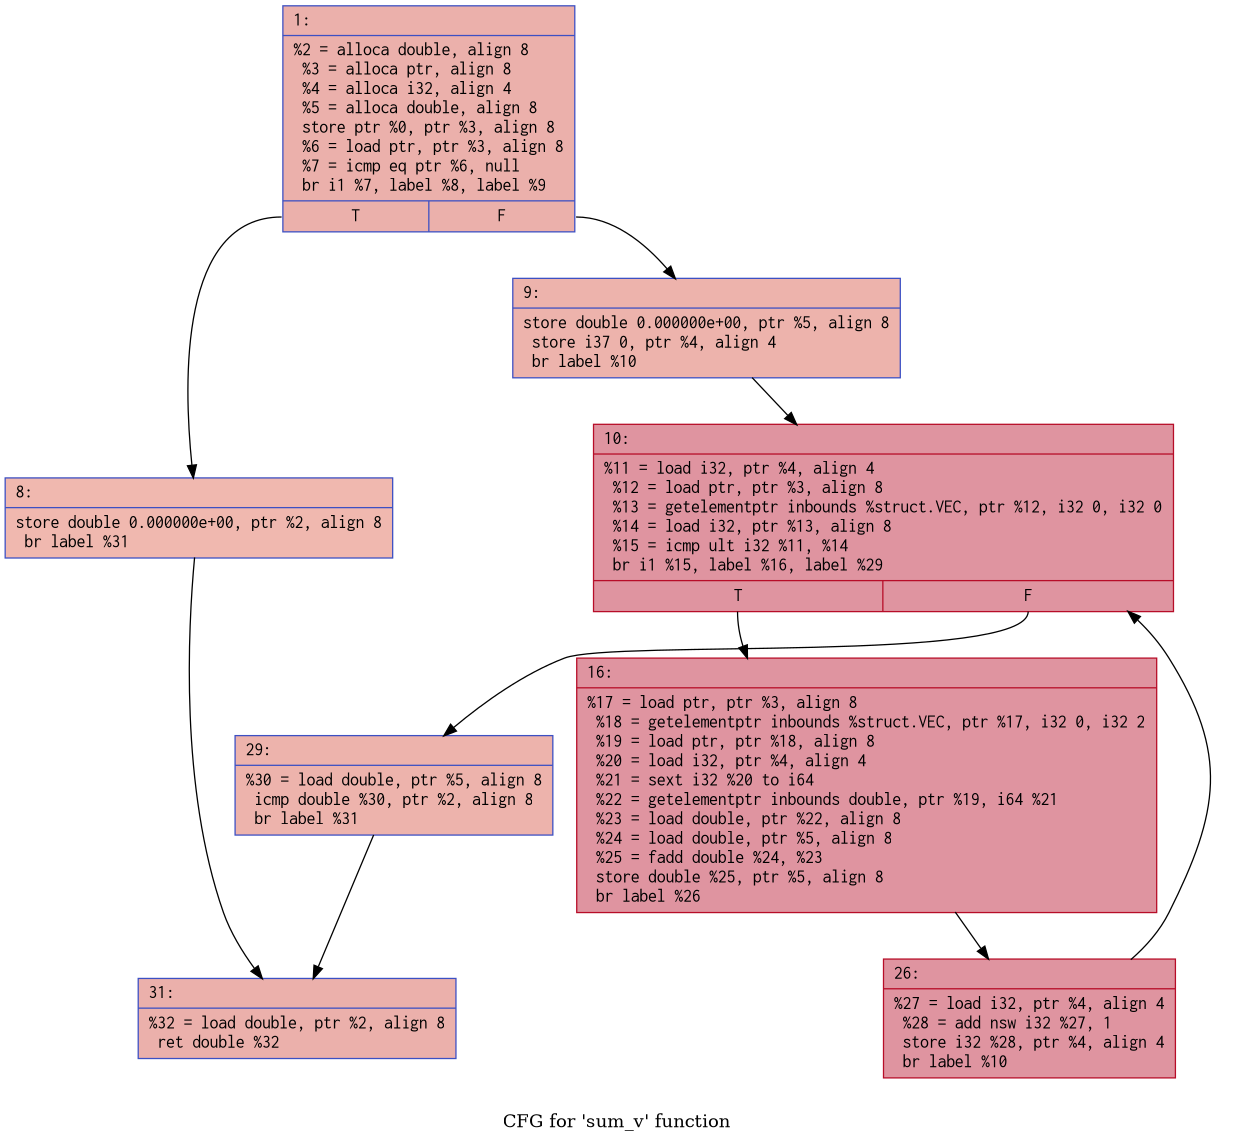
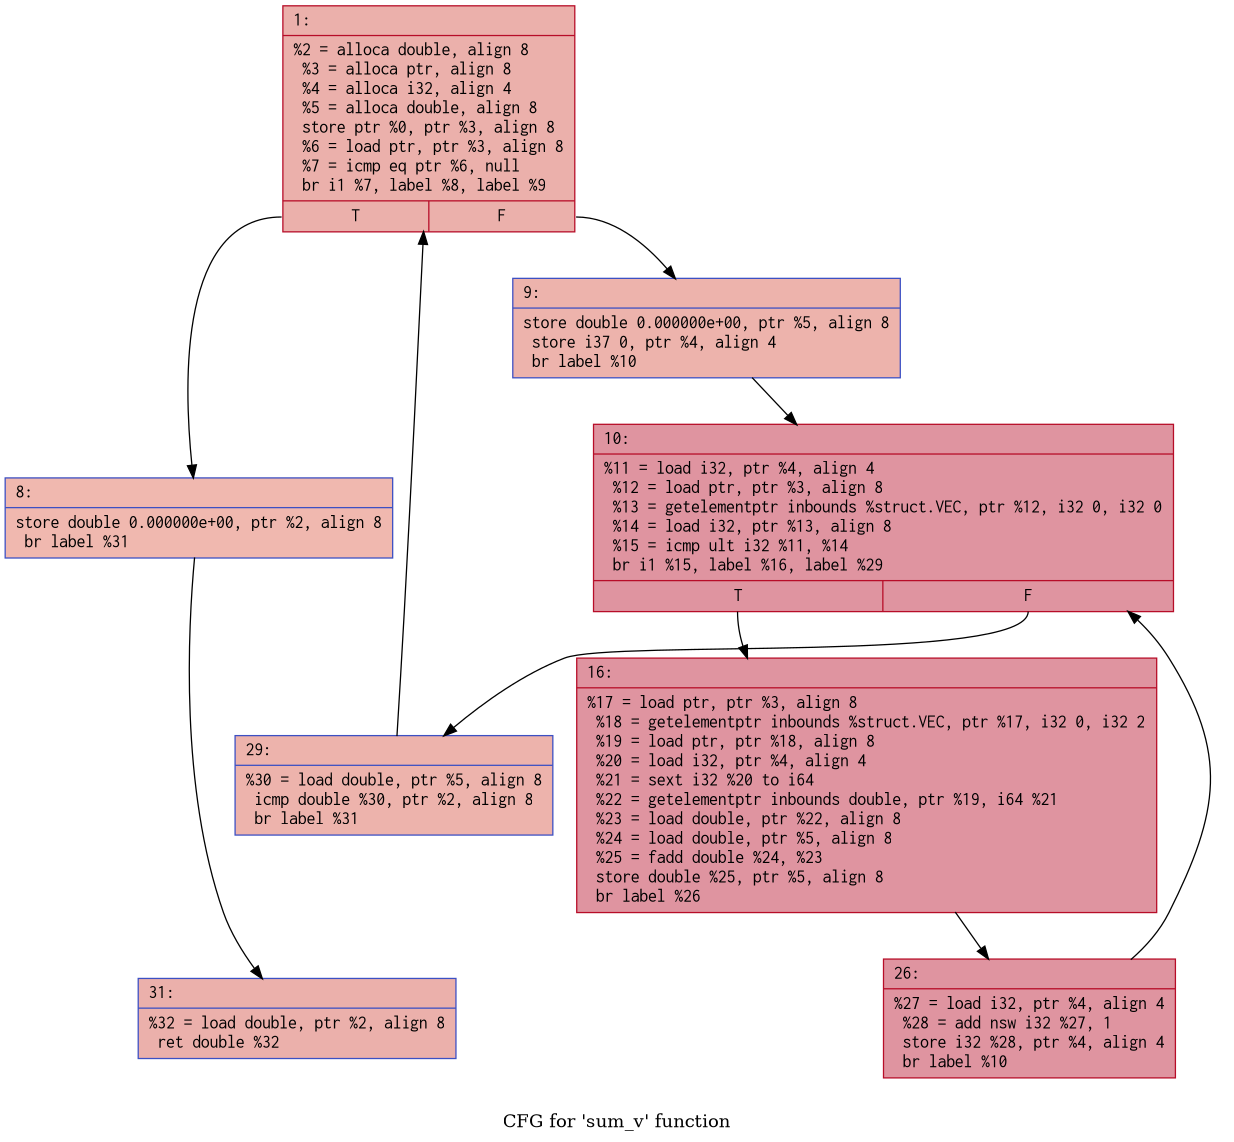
node "1:": color #3d50c3ff -> #b70d28ff
edge "29:" -> "31:": now "29:" -> "1:"
